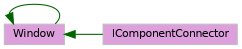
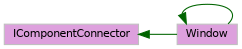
edge "IComponentConnector" -> "Window": reversed
